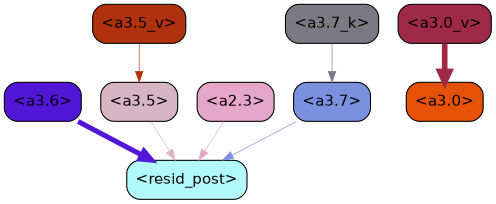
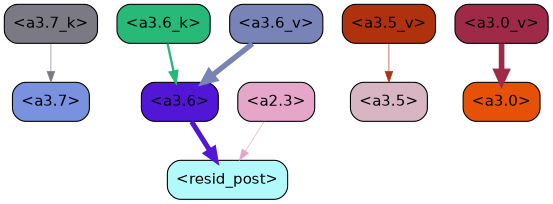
node "<a3.6_k>": added
node "<a3.6_v>": added
edge "<a3.5>" -> "<resid_post>": removed
edge "<a3.7>" -> "<resid_post>": removed
